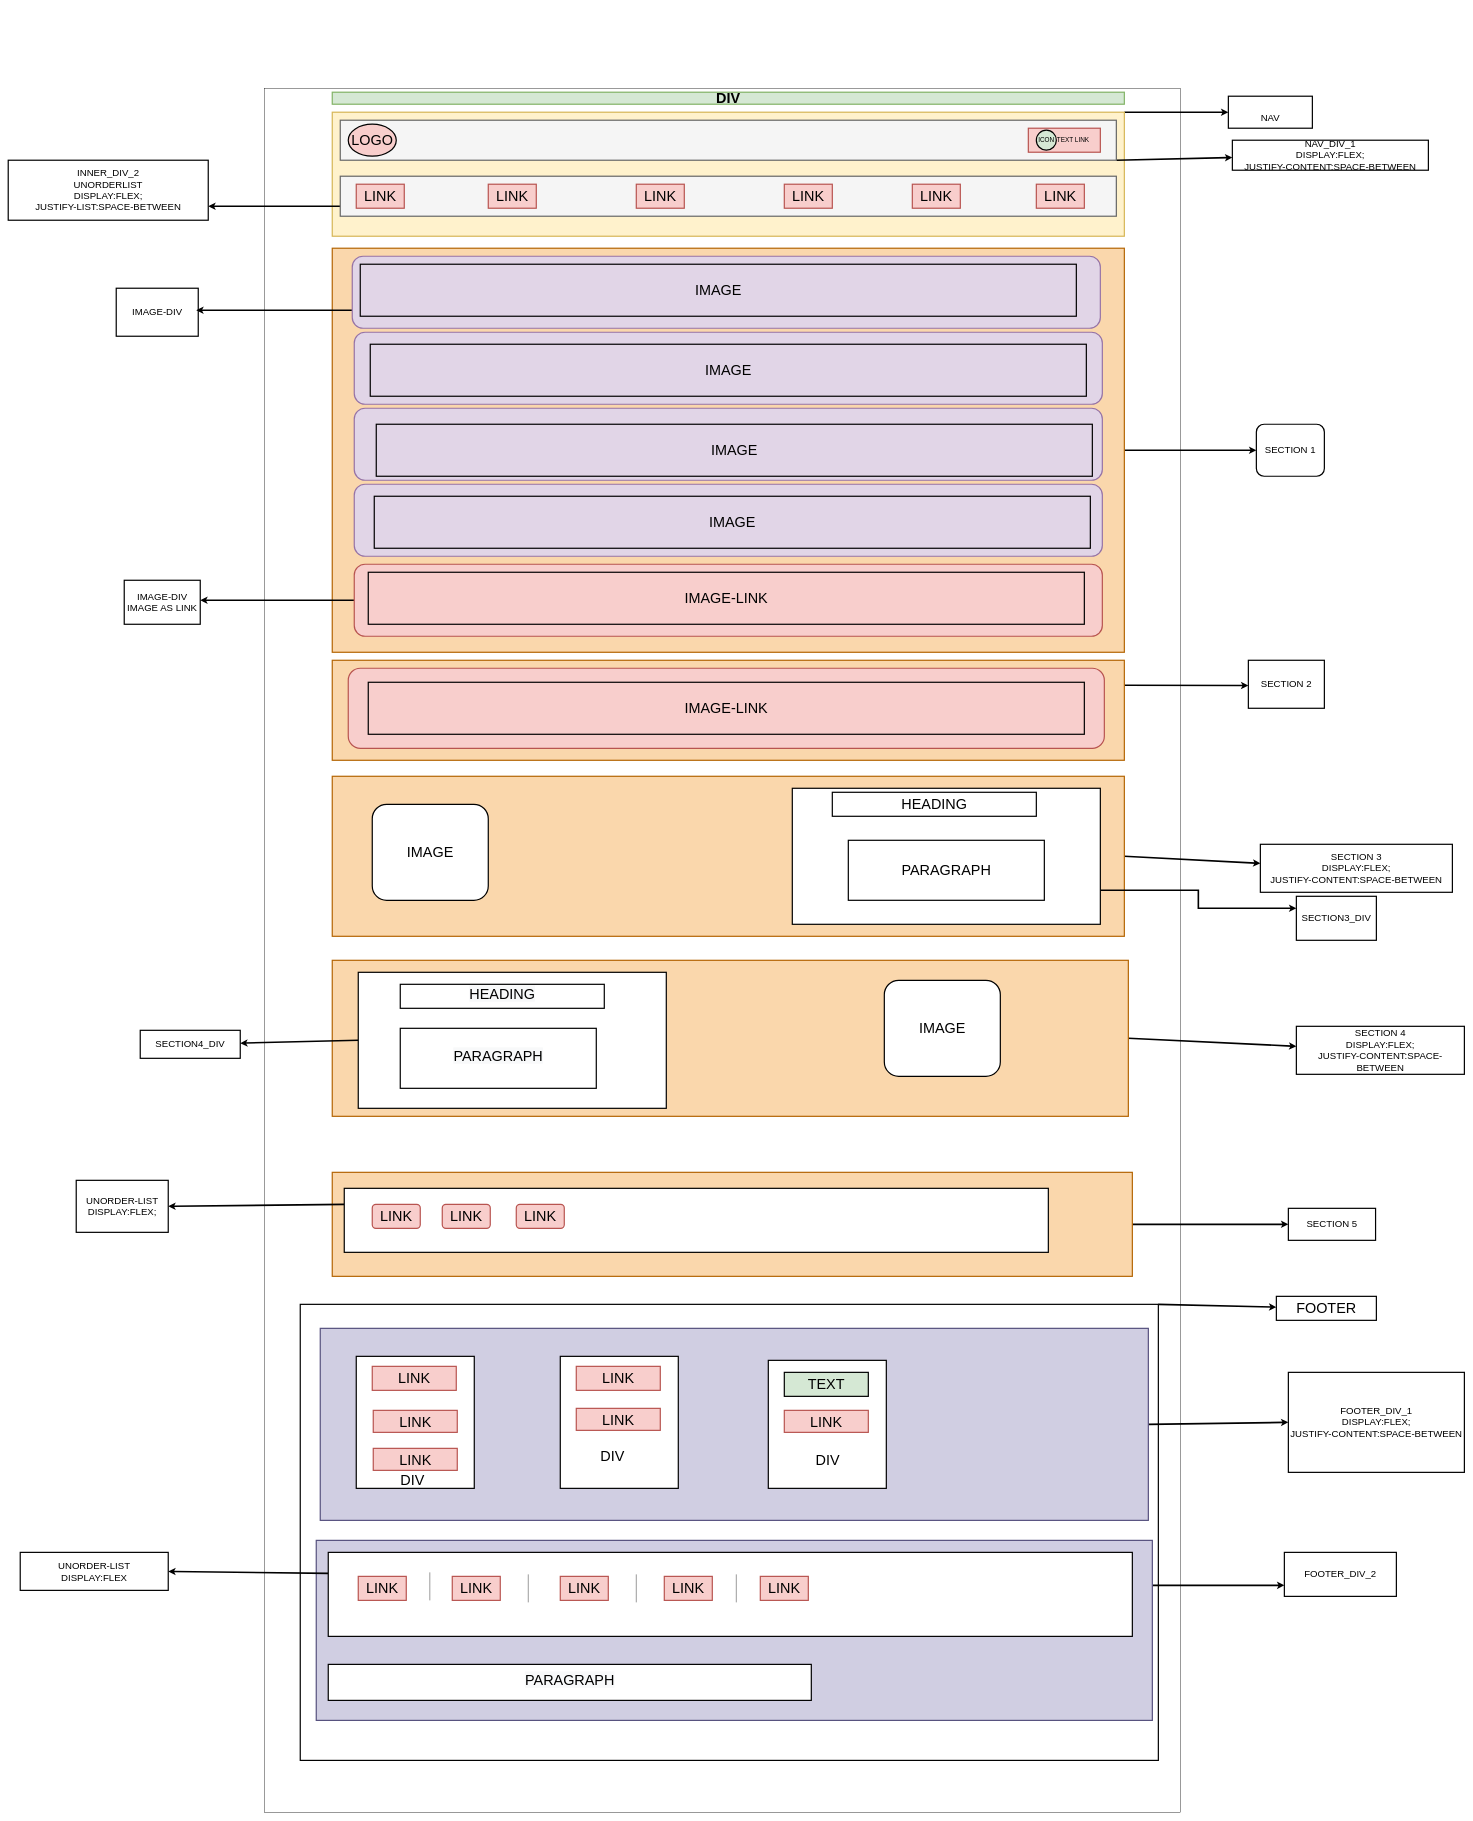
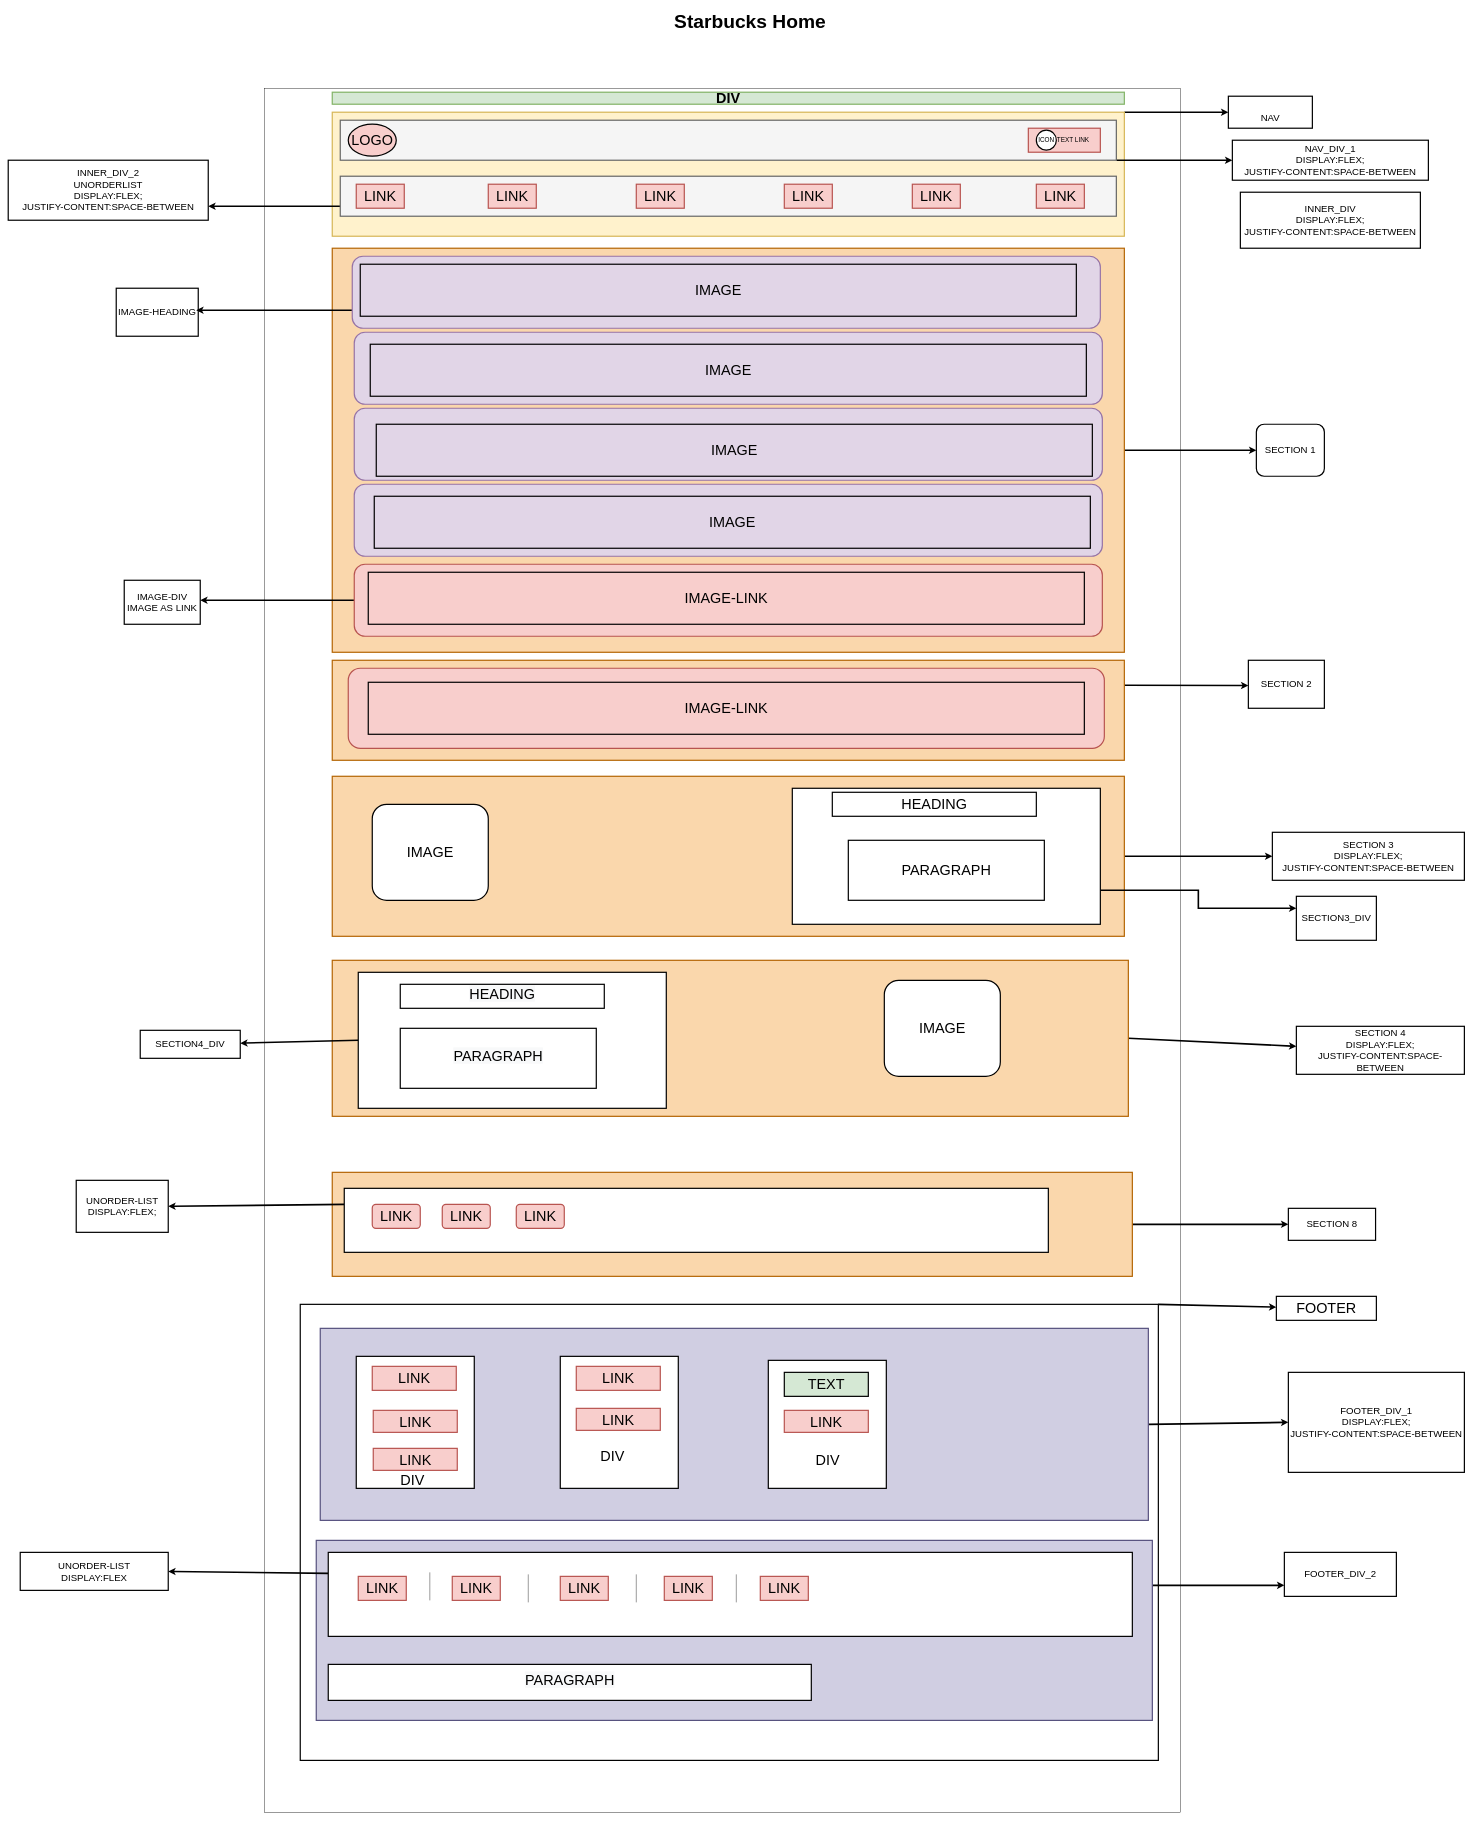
node "Starbucks Home": added
node "ICON": fillcolor #d5e8d4 -> #ffffff
node "NAV_DIV_1 DISPLAY:FLEX; JUSTIFY-CONTENT:SPACE-BETWEEN": size 196x30 -> 196x40
node "INNER_DIV_2 UNORDERLIST DISPLAY:FLEX; JUSTIFY-LIST:SPACE-BETWEEN": label "INNER_DIV_2 UNORDERLIST DISPLAY:FLEX; JUSTIFY-LIST:SPACE-BETWEEN" -> "INNER_DIV_2 UNORDERLIST DISPLAY:FLEX; JUSTIFY-CONTENT:SPACE-BETWEEN"
node "INNER_DIV DISPLAY:FLEX; JUSTIFY-CONTENT:SPACE-BETWEEN": added
node "IMAGE-DIV": label "IMAGE-DIV" -> "IMAGE-HEADING"
node "SECTION 3 DISPLAY:FLEX; JUSTIFY-CONTENT:SPACE-BETWEEN": moved (1356, 868) -> (1368, 856)
node "SECTION 5": label "SECTION 5" -> "SECTION 8"
